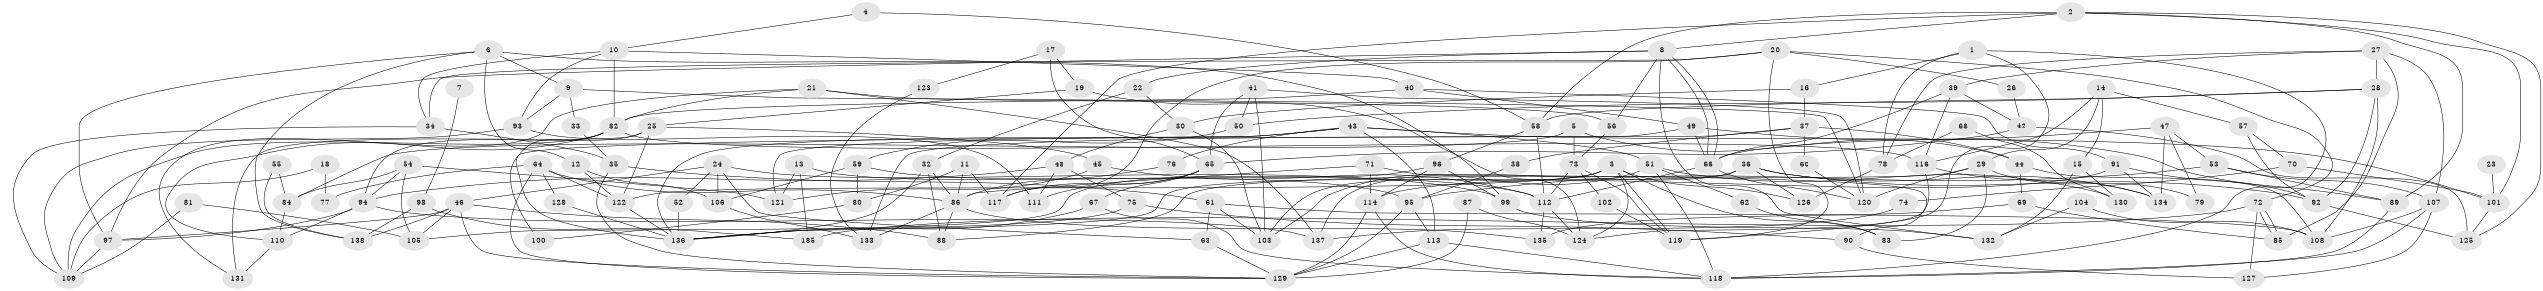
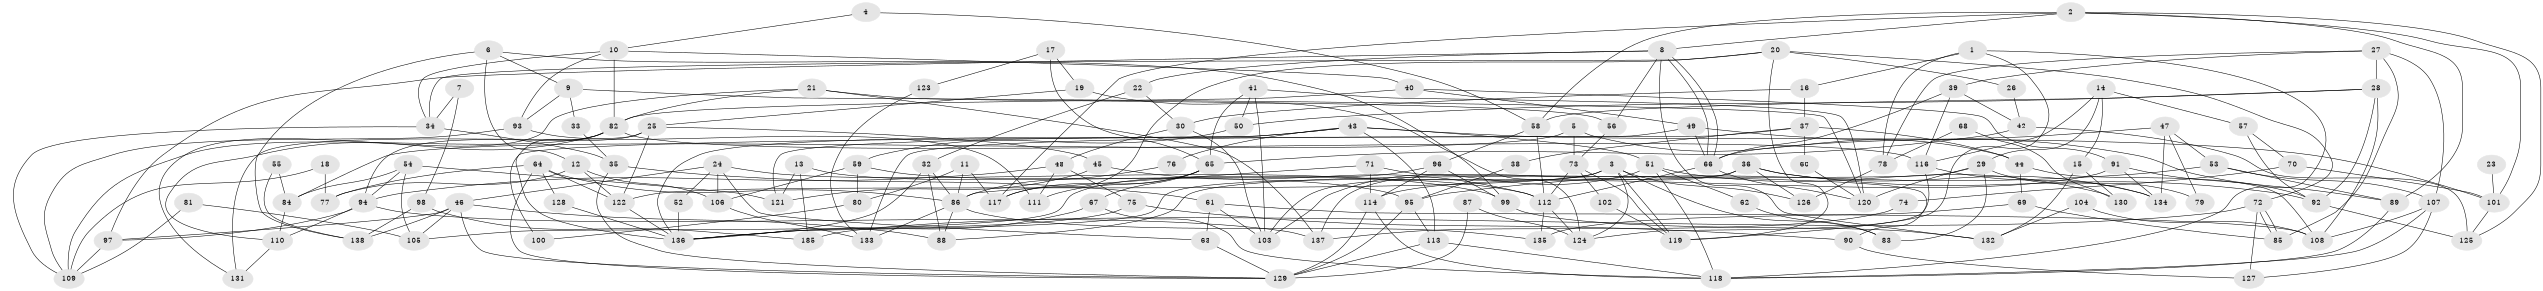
edge "6" -- "97": removed
edge "7" -- "34": added
edge "12" -- "77": added
